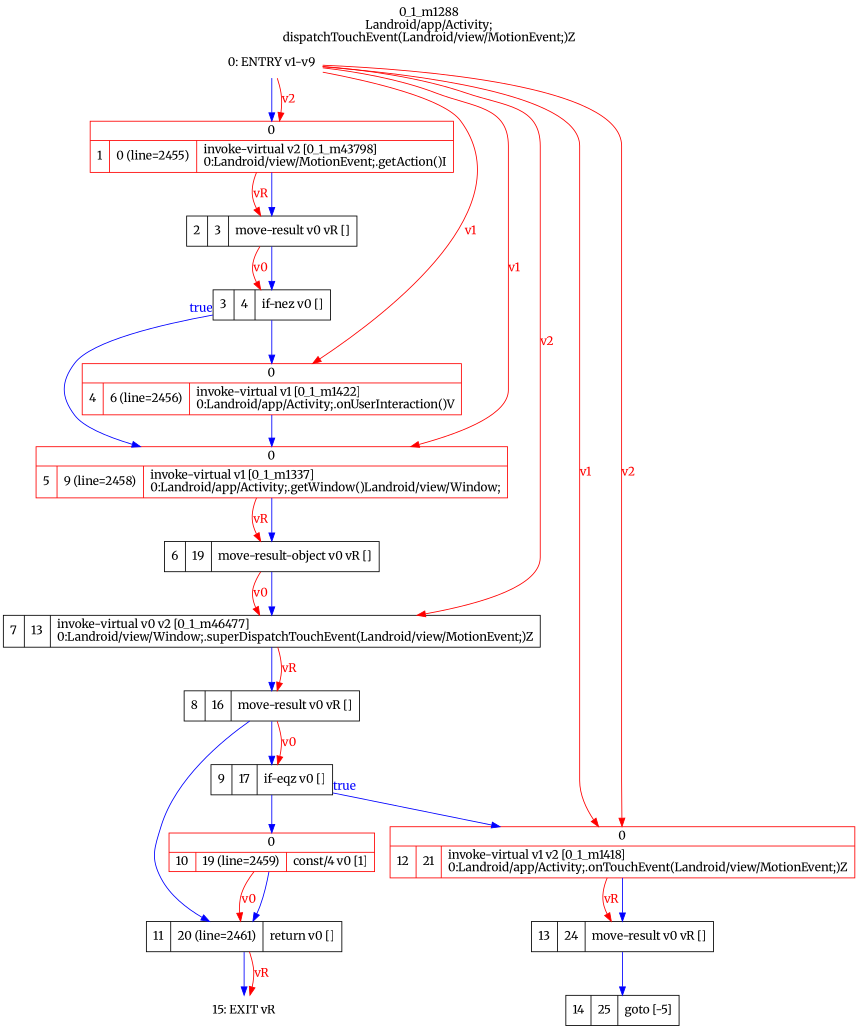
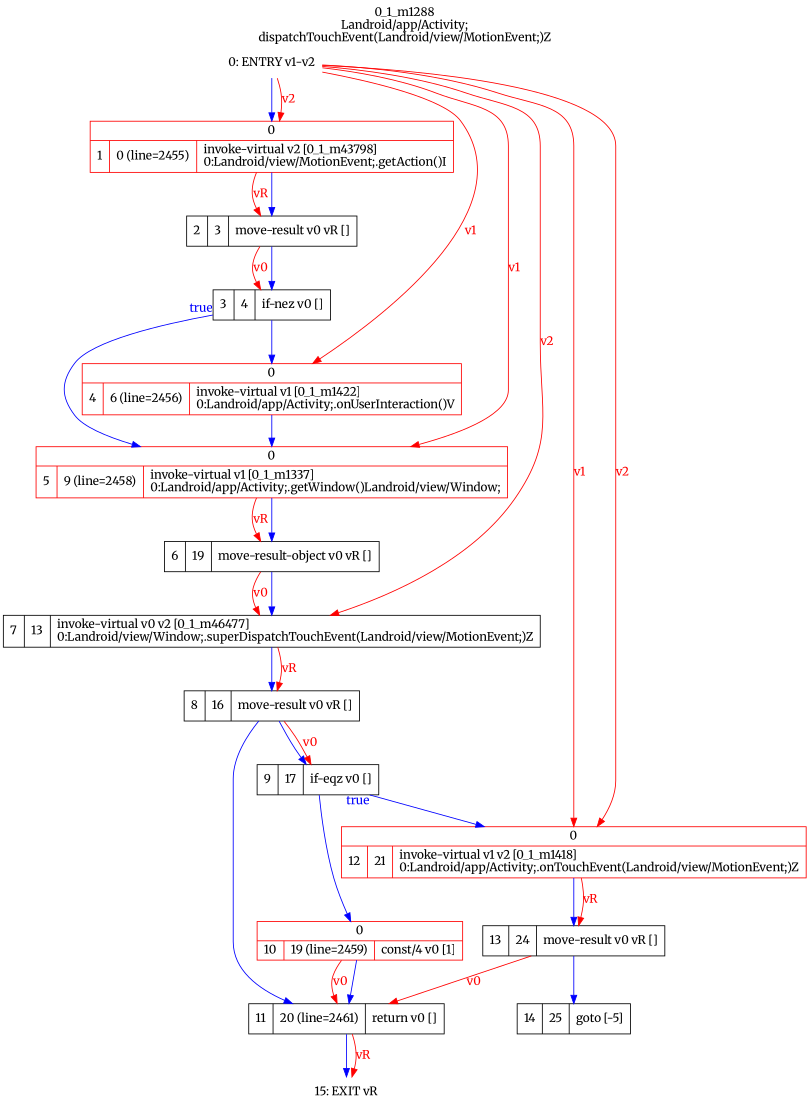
node "0: ENTRY v1-v9": label "0: ENTRY v1-v9" -> "0: ENTRY v1-v2"
edge "13" -> "11": added, label "v0"
